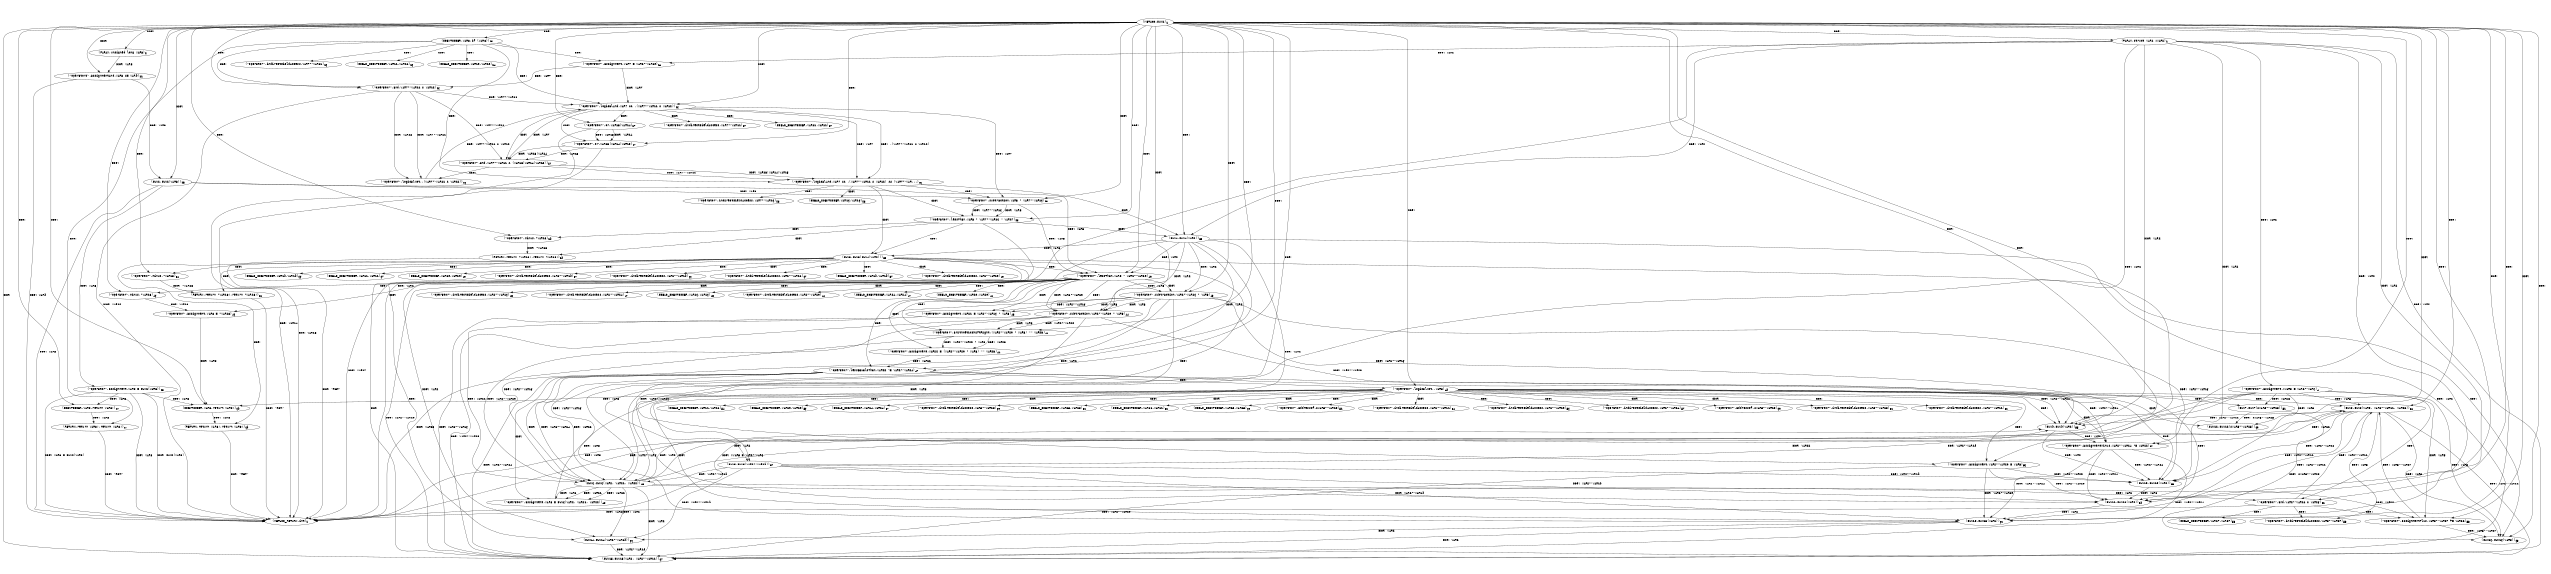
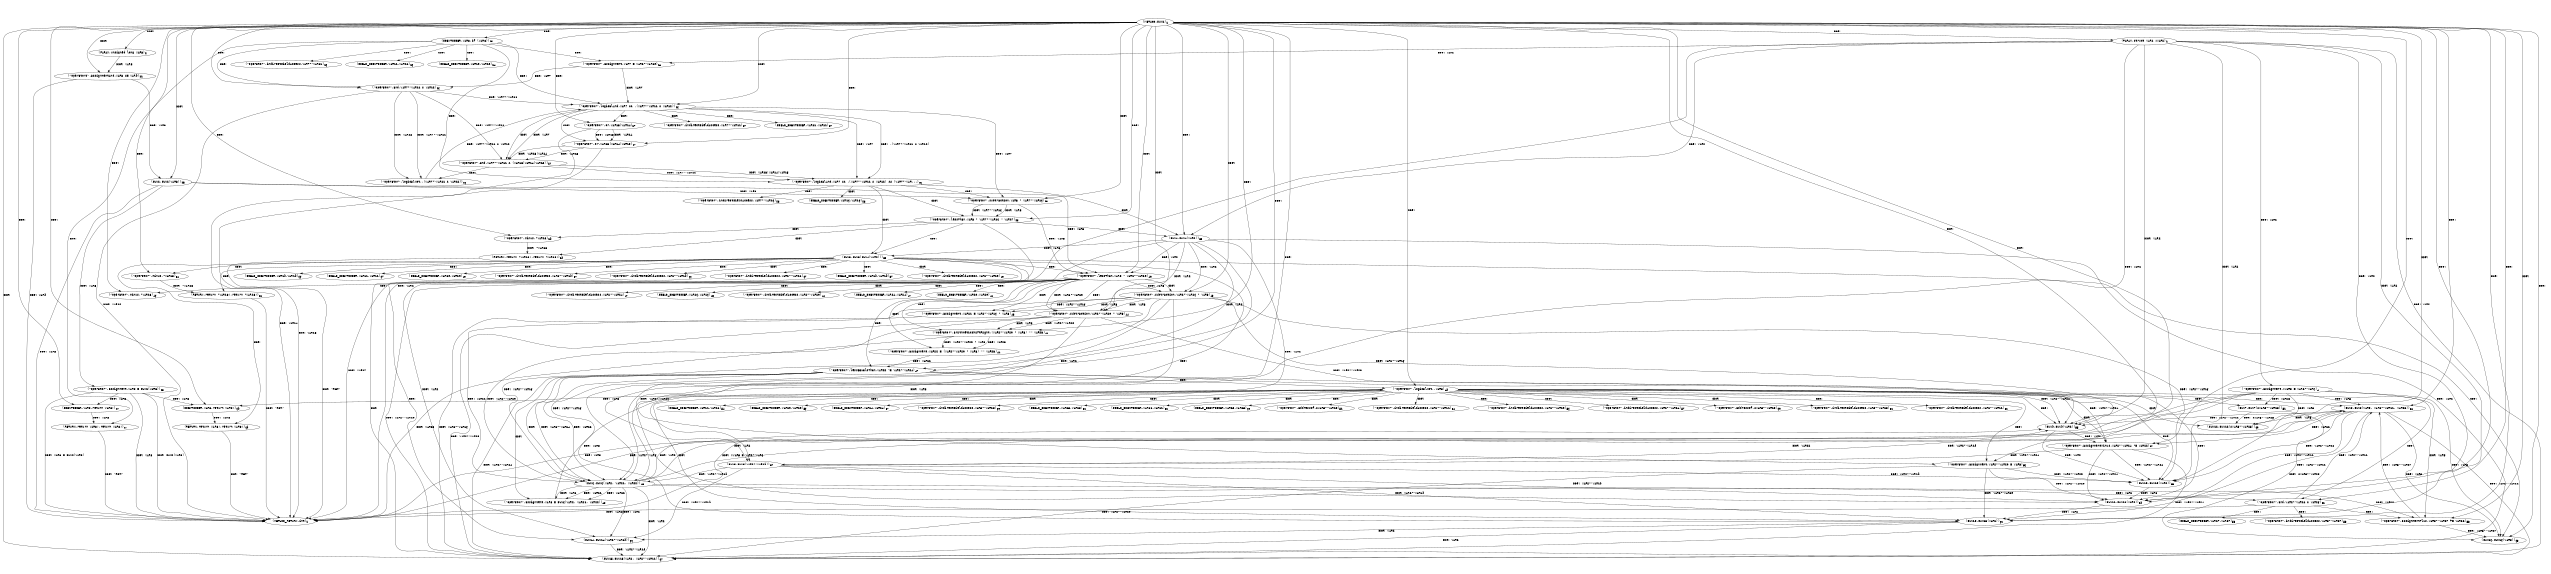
node "(<operator>.indirectFieldAccess,VAR2->VAR16)": removed
node "(<operator>.assignment,VAR8 = -VAR18)": removed
edge "(FUN8,FUN8(VAR5, VAR2->VAR11, VAR22))" -> "(<operator>.indirectFieldAccess,VAR5->VAR27)": now "(FUN8,FUN8(VAR5, VAR2->VAR11, VAR22))" -> "(FUN12,FUN12(&VAR5->VAR25))"
edge "(<operator>.assignmentMinus,VAR2->VAR24 -= VAR22)" -> "(FUN13,FUN13(VAR2))": now "(<operator>.assignmentMinus,VAR2->VAR24 -= VAR22)" -> "(FUN5,FUN5(VAR2->VAR19))"
